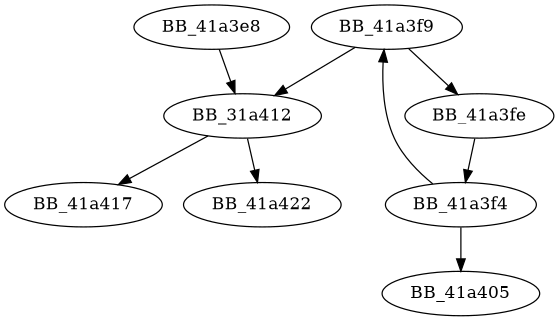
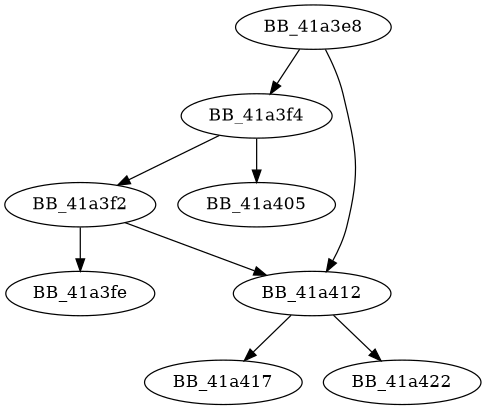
node "BB_41a3f9": label "BB_41a3f9" -> "BB_41a3f2"
node "BB_31a412": label "BB_31a412" -> "BB_41a412"
edge "BB_41a3fe" -> "BB_41a3f4": now "BB_41a3e8" -> "BB_41a3f4"
